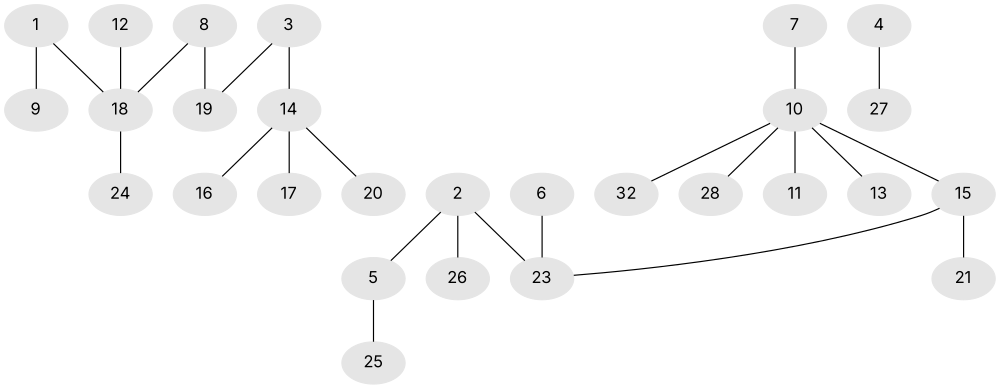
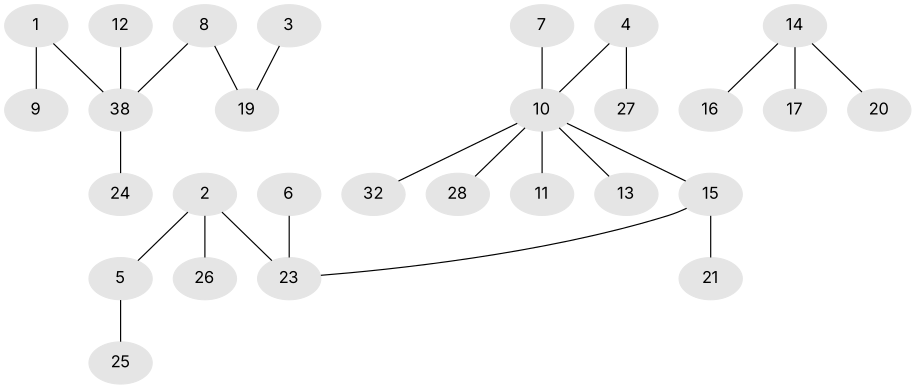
edge "3" -- "14": removed
edge "4" -- "10": added
node "18": label "18" -> "38"
